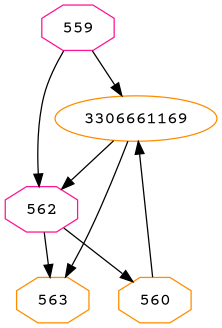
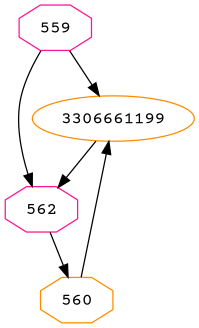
node "3306661169": label "3306661169" -> "3306661199"
node "563": removed
